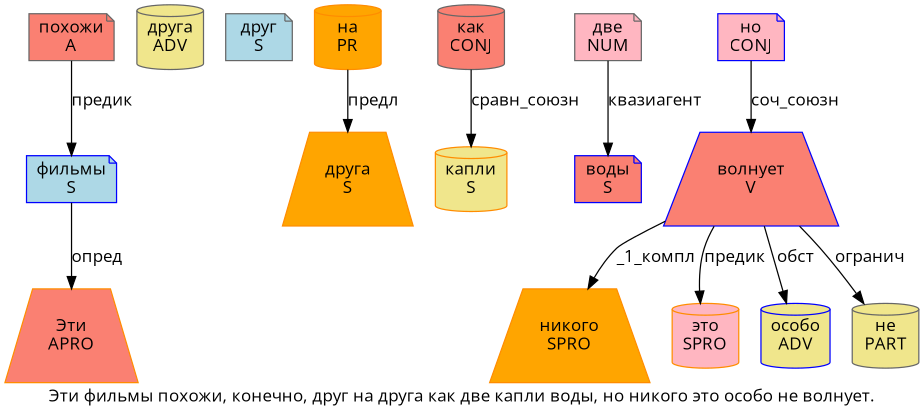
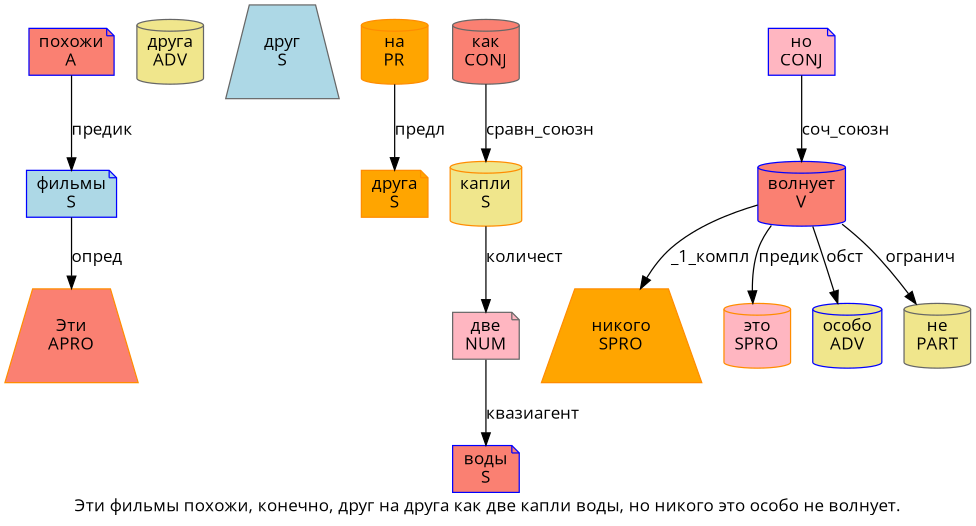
node "похожи A": color gray40 -> blue
node "друг S": shape note -> trapezium
node "друга S": shape trapezium -> note
node "волнует V": shape trapezium -> cylinder
edge "капли S" -> "две NUM": added, label "количест"
